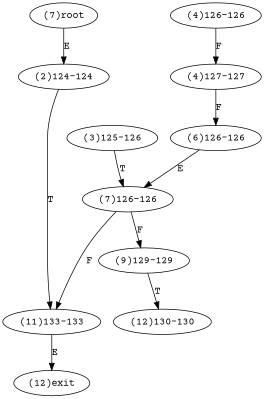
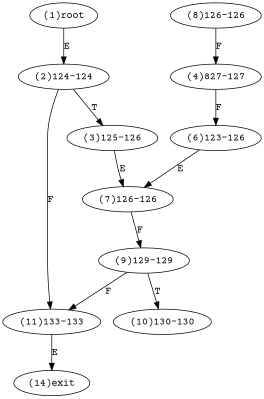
node "(7)root": label "(7)root" -> "(1)root"
node "(4)126-126": label "(4)126-126" -> "(8)126-126"
node "(4)127-127": label "(4)127-127" -> "(4)827-127"
edge "(2)124-124" -> "(3)125-126": added, label "T"
node "(6)126-126": label "(6)126-126" -> "(6)123-126"
edge "(3)125-126" -> "(7)126-126": label "T" -> "E"
edge "(2)124-124" -> "(11)133-133": label "T" -> "F"
edge "(7)126-126" -> "(11)133-133": now "(9)129-129" -> "(11)133-133"
node "(12)130-130": label "(12)130-130" -> "(10)130-130"
node "(12)exit": label "(12)exit" -> "(14)exit"
